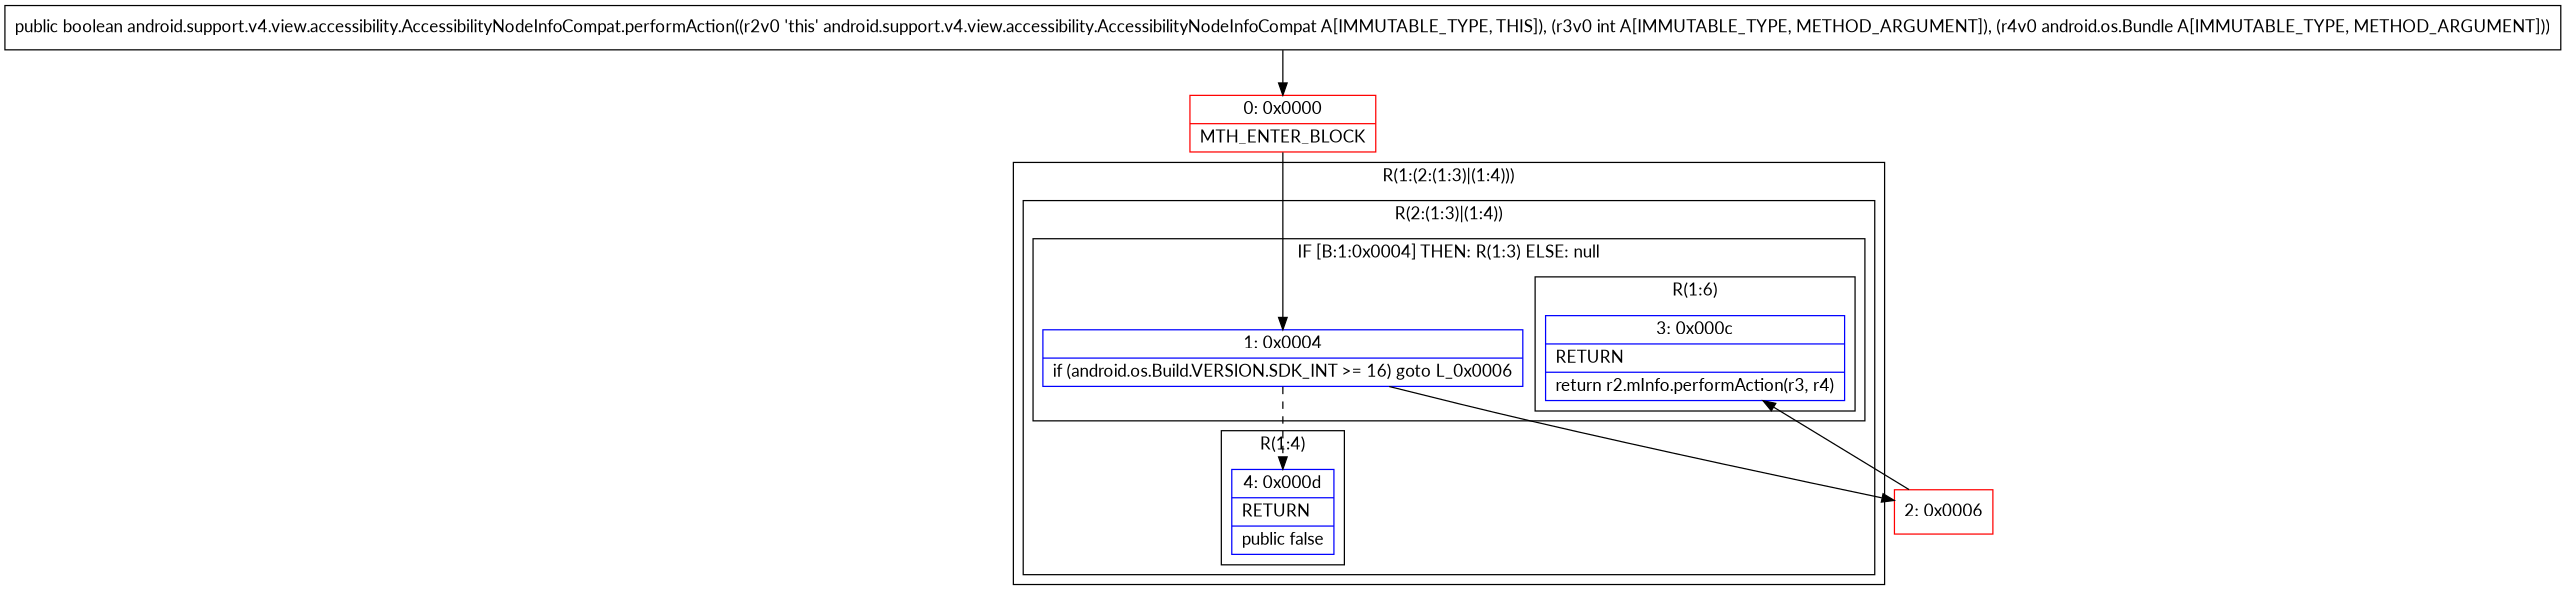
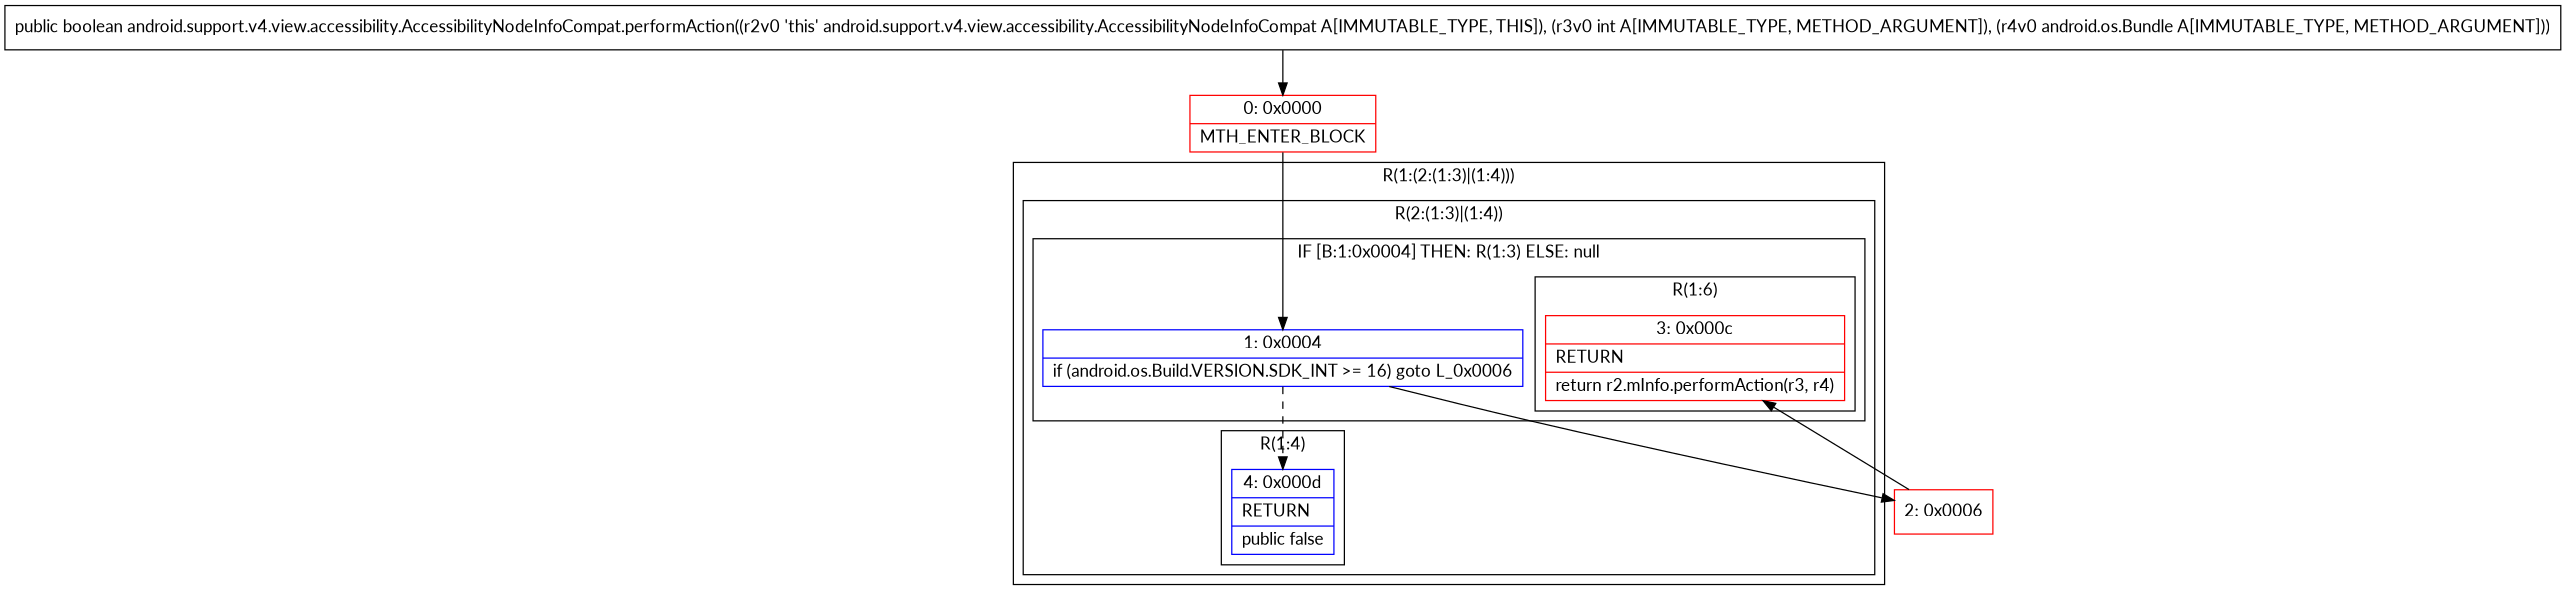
node "3: 0x000c": color blue -> red
